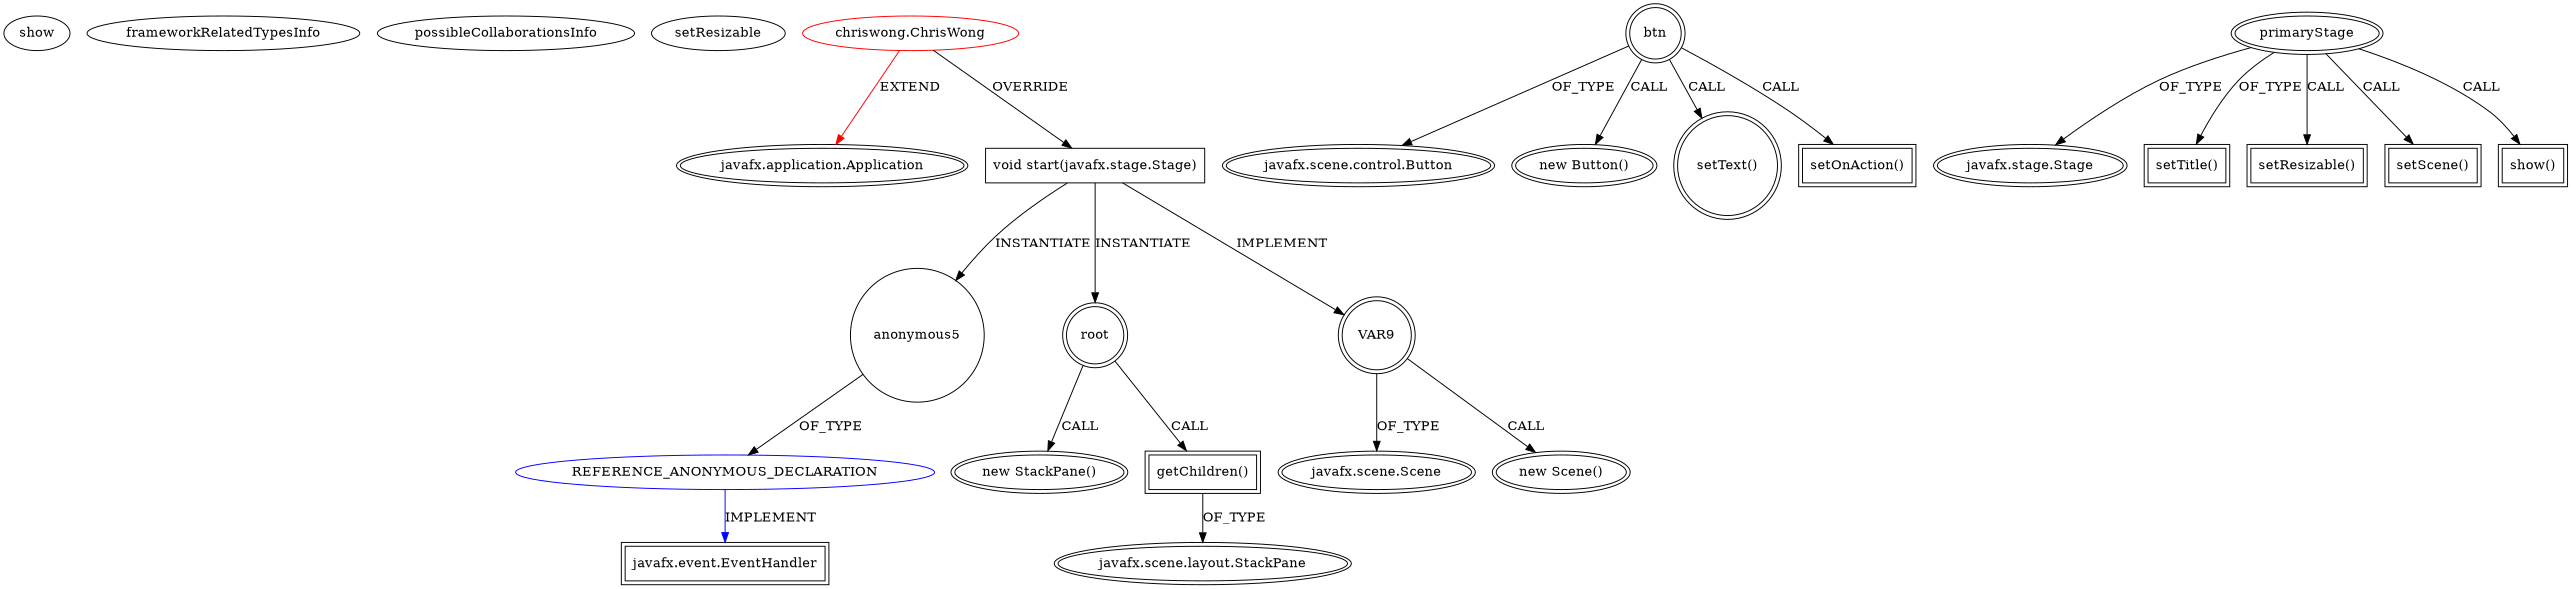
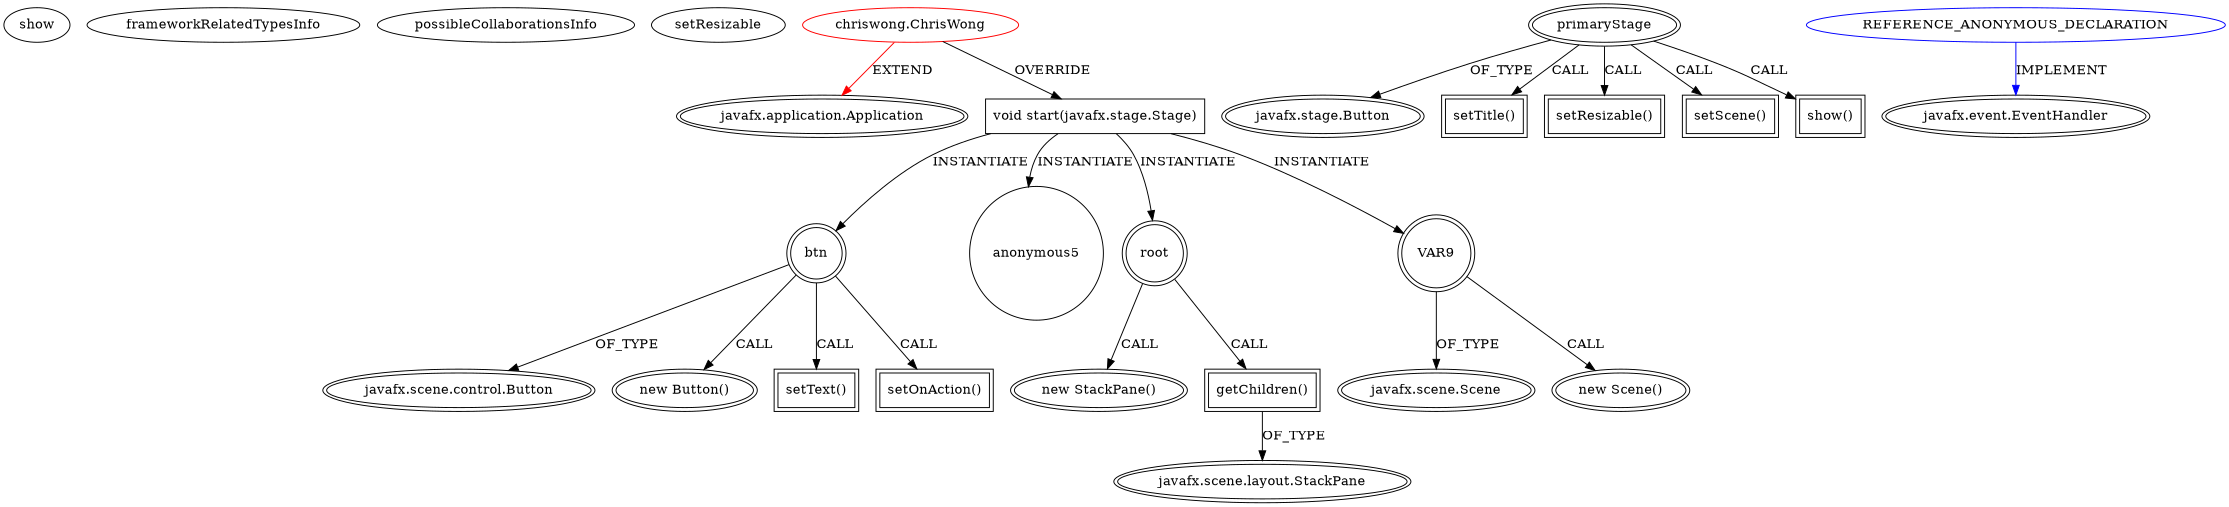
edge "primaryStage" -> "setTitle()": label "OF_TYPE" -> "CALL"
node "setText()": shape circle -> box
node "javafx.stage.Stage": label "javafx.stage.Stage" -> "javafx.stage.Button"
edge "void start(javafx.stage.Stage)" -> "btn": added, label "INSTANTIATE"
edge "void start(javafx.stage.Stage)" -> "VAR9": label "IMPLEMENT" -> "INSTANTIATE"
edge "anonymous5" -> "REFERENCE_ANONYMOUS_DECLARATION": removed, label "OF_TYPE"
node "javafx.event.EventHandler": shape box -> ellipse
